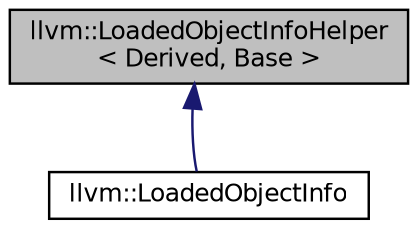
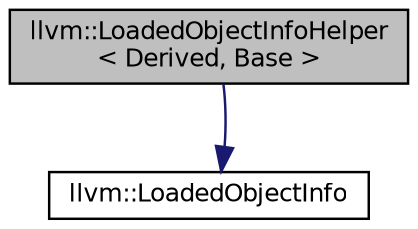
edge "llvm::LoadedObjectInfo" -> "llvm::LoadedObjectInfoHelper < Derived, Base >": reversed
